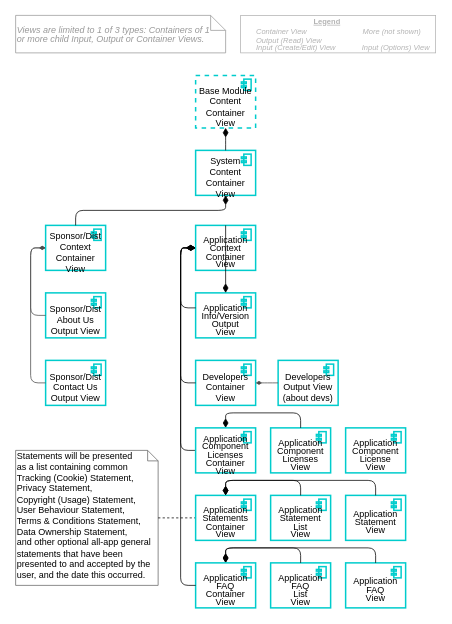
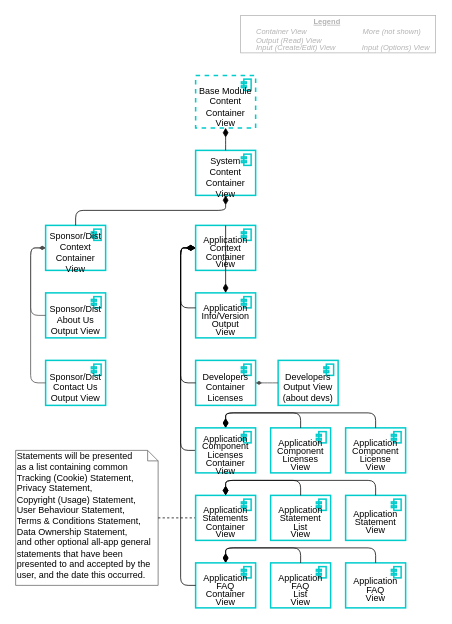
node "Views are limited to 1 of 3 types: Containers of 1 or more child Input, Output or Container Views.": removed
node "DevelopersContainerView": label "DevelopersContainerView" -> "DevelopersContainerLicenses"
edge "ApplicationComponent License View" -> "ApplicationComponent Licenses Container View": added
